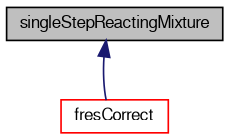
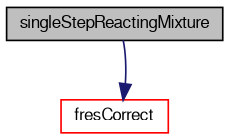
edge "fresCorrect" -> "singleStepReactingMixture": reversed
